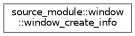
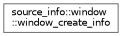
node "source_module::window ::window_create_info": label "source_module::window ::window_create_info" -> "source_info::window ::window_create_info"
